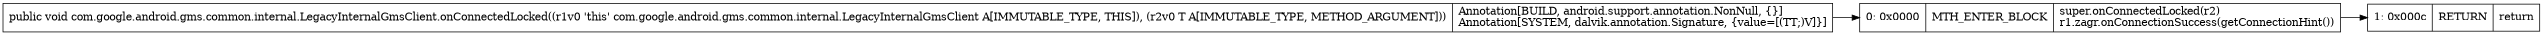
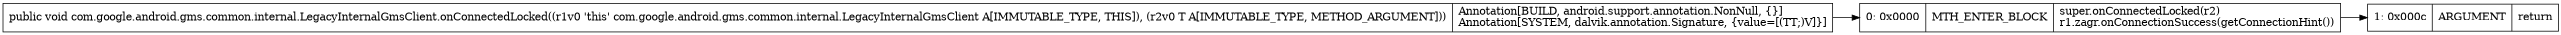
node "1: 0x000c": text "RETURN" -> "ARGUMENT"
